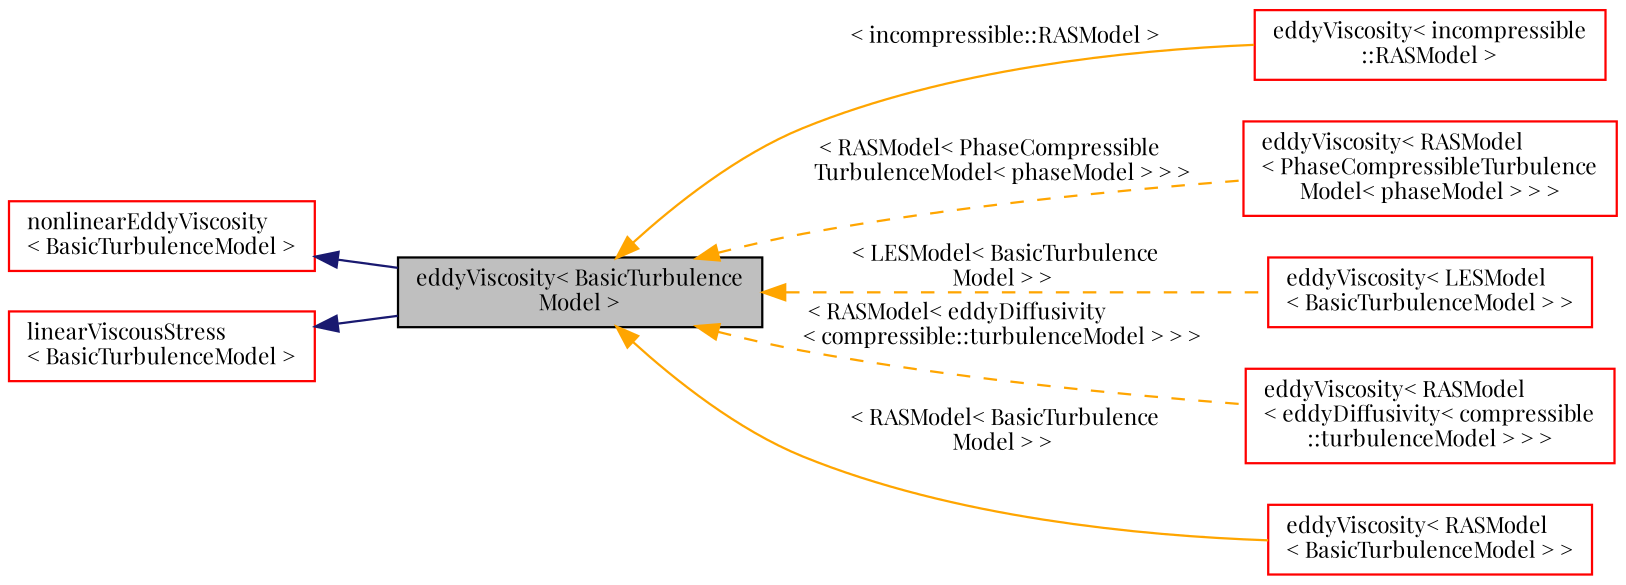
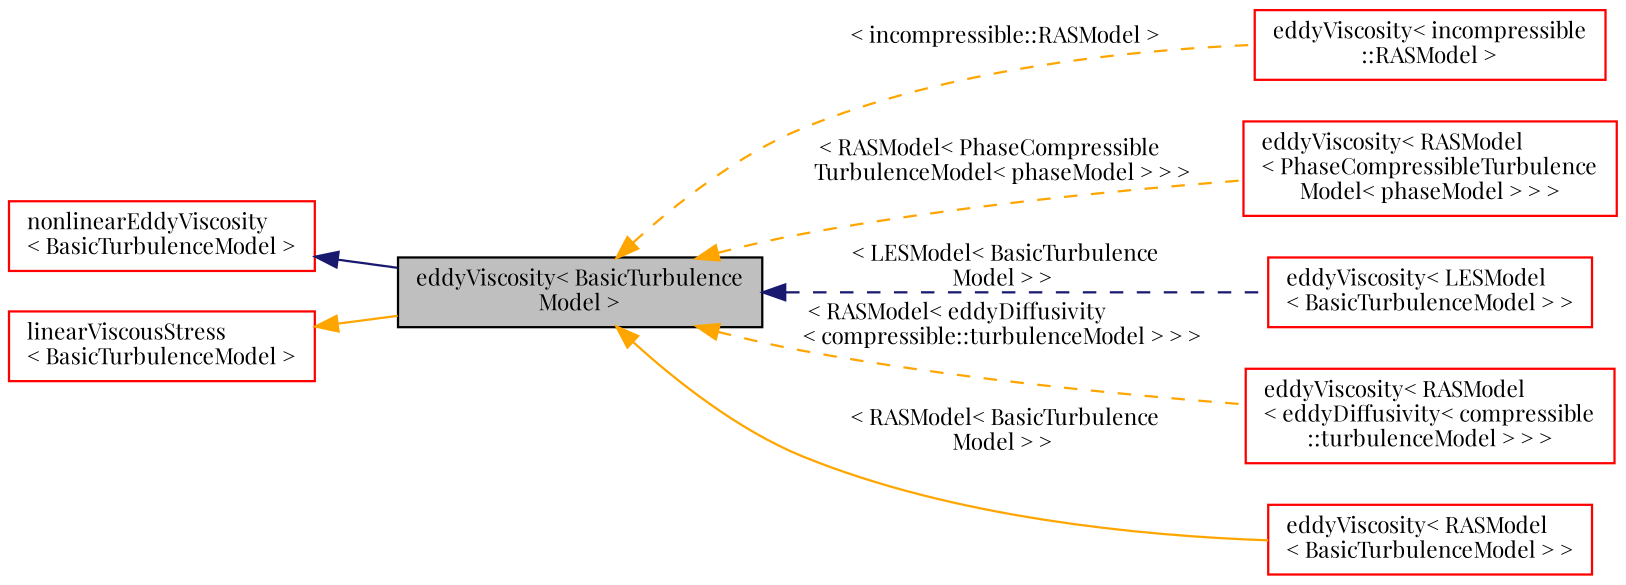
edge "eddyViscosity< incompressible ::RASModel >" -> "eddyViscosity< BasicTurbulence Model >": style solid -> dashed
edge "eddyViscosity< LESModel < BasicTurbulenceModel > >" -> "eddyViscosity< BasicTurbulence Model >": color orange -> midnightblue
edge "eddyViscosity< BasicTurbulence Model >" -> "linearViscousStress < BasicTurbulenceModel >": color midnightblue -> orange
